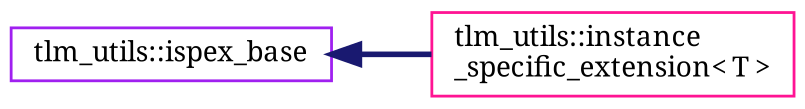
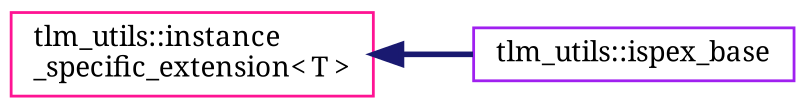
edge "tlm_utils::instance _specific_extension< T >" -> "tlm_utils::ispex_base": reversed
